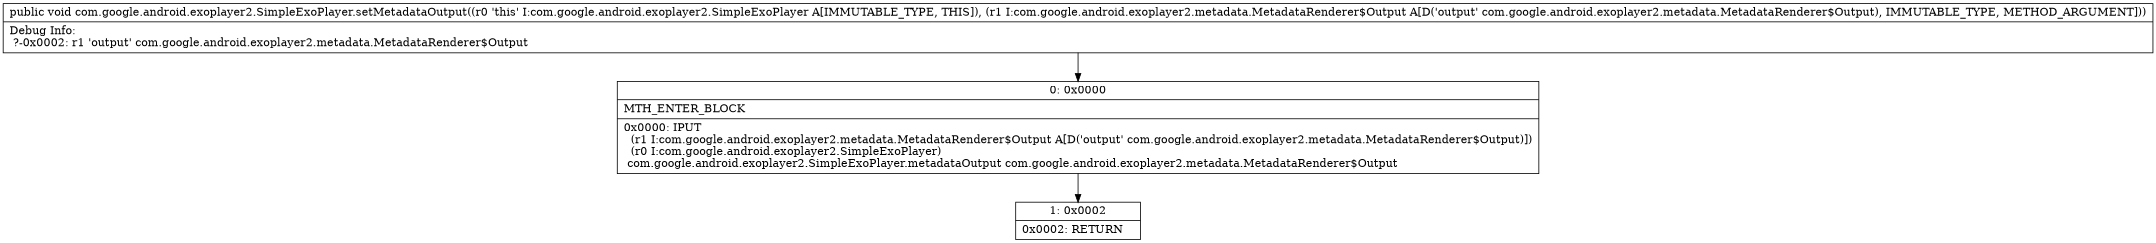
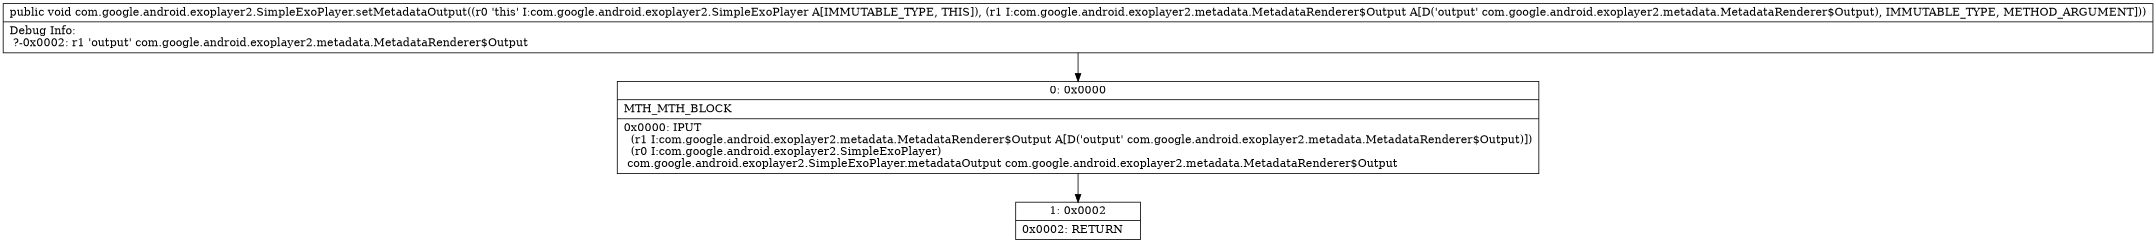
node "0: 0x0000": text "MTH_ENTER_BLOCK" -> "MTH_MTH_BLOCK"
